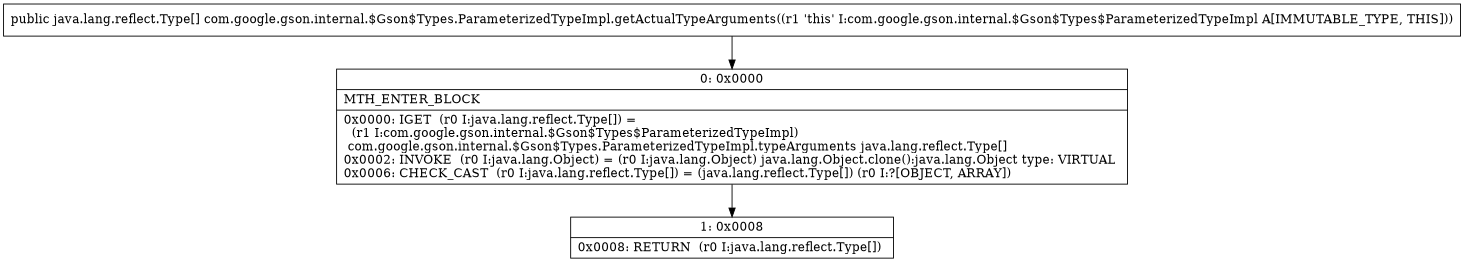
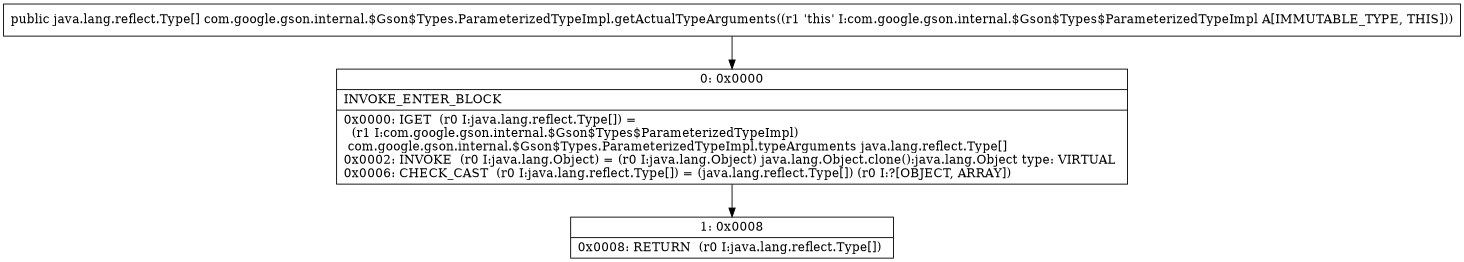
node "0: 0x0000": text "MTH_ENTER_BLOCK" -> "INVOKE_ENTER_BLOCK"
